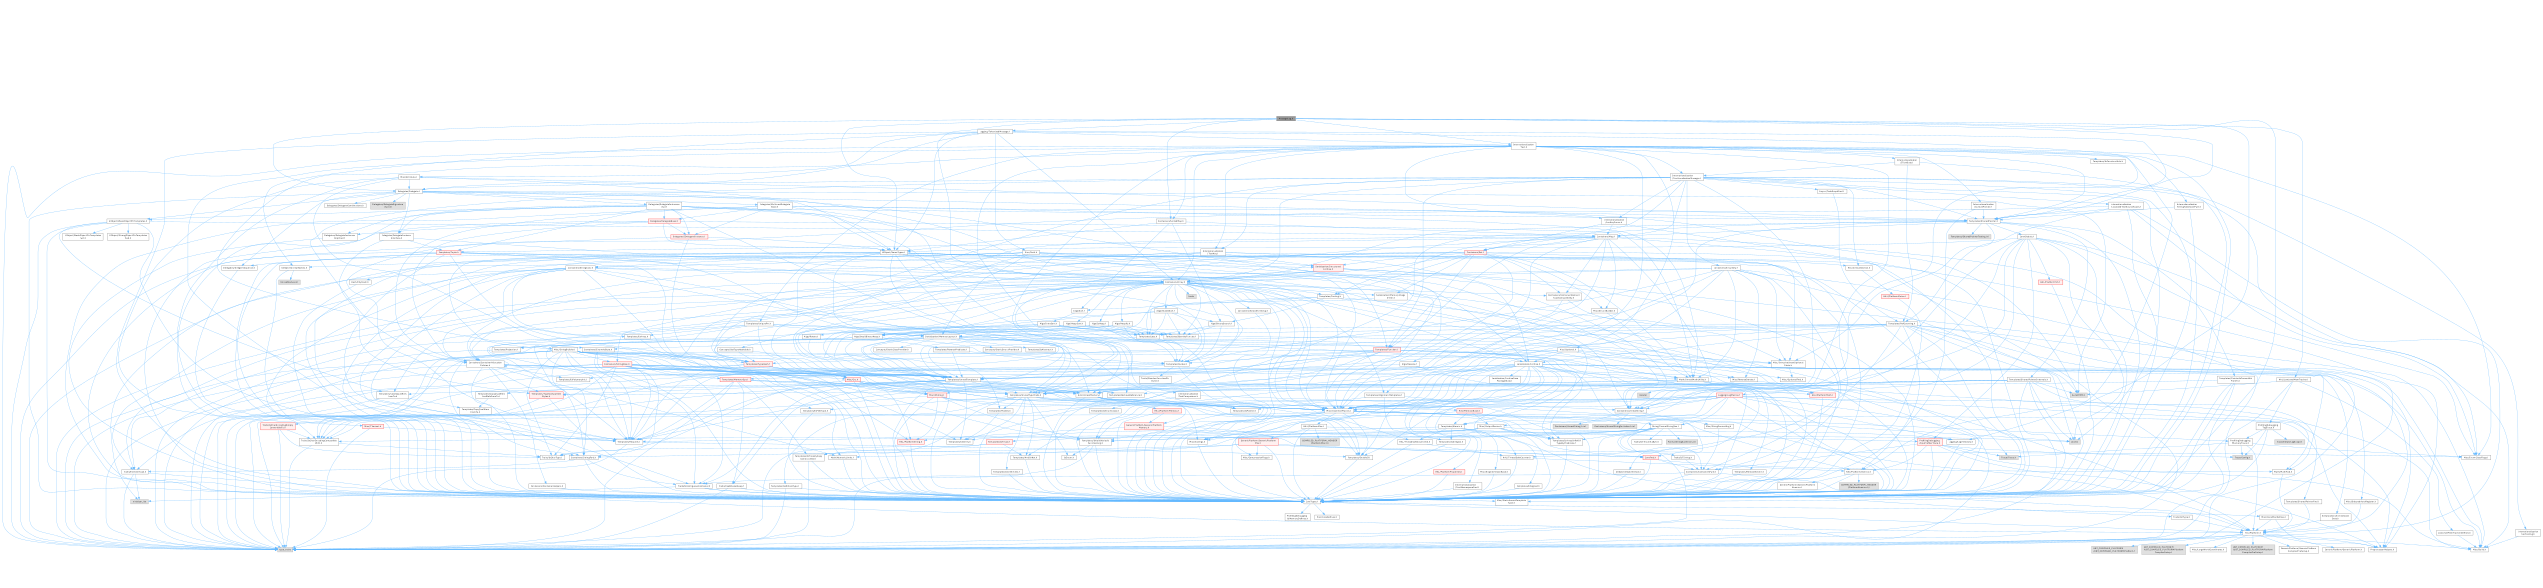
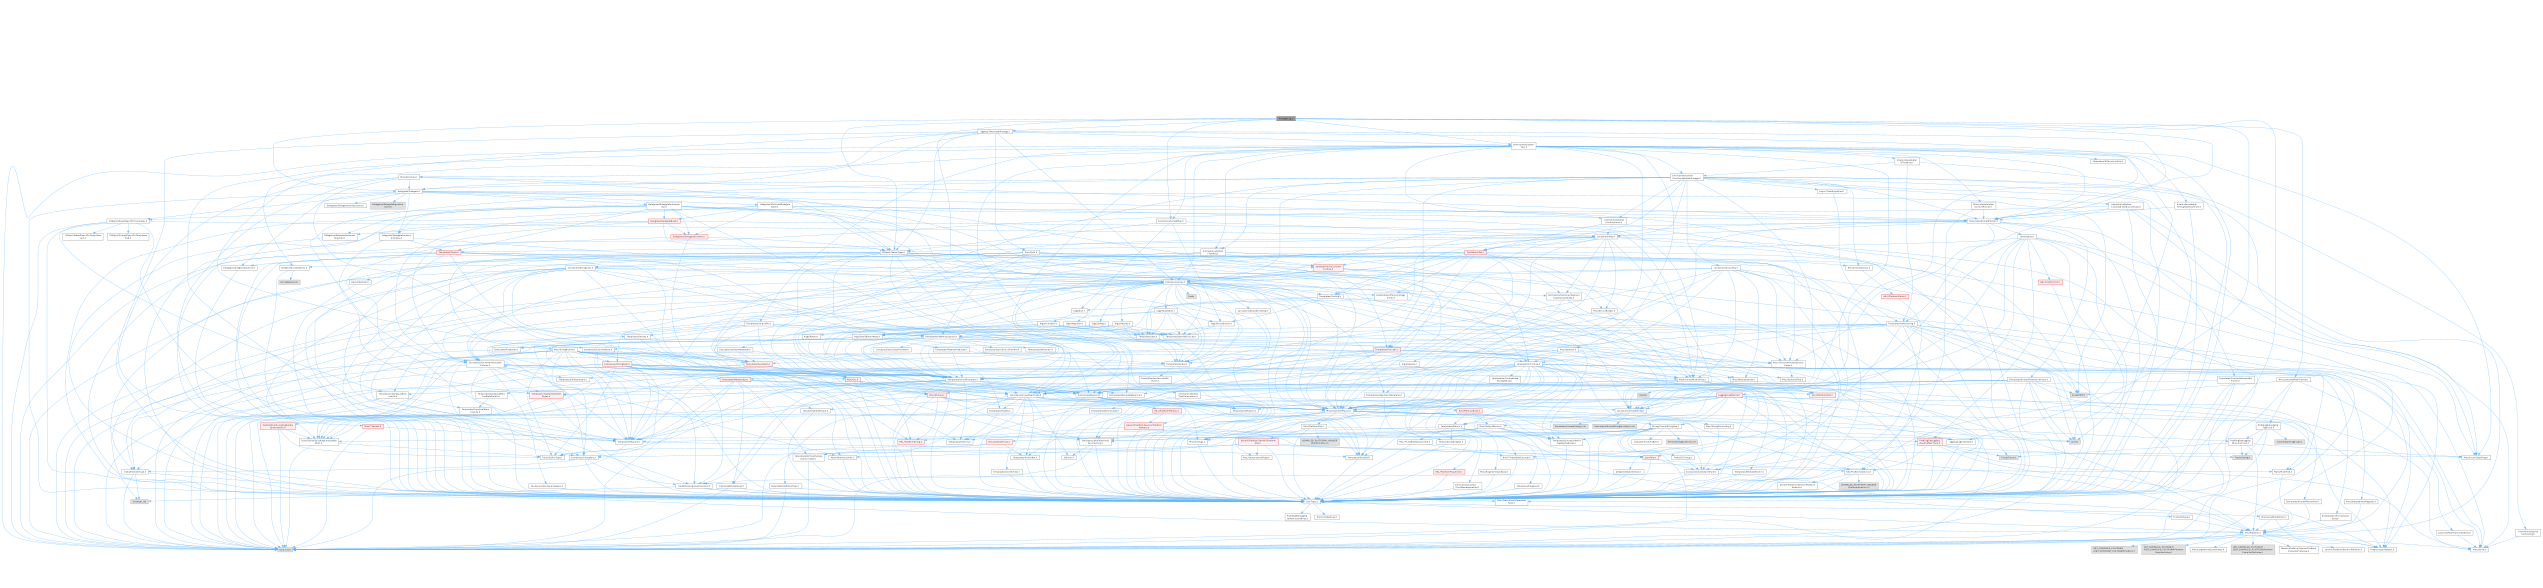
node "Templates/SharedPointerTesting.inl": removed
edge "Containers/Array.h" -> "HAL/ThreadSafeCounter64.h": now "Containers/Array.h" -> "HAL/UnrealMemory.h"
